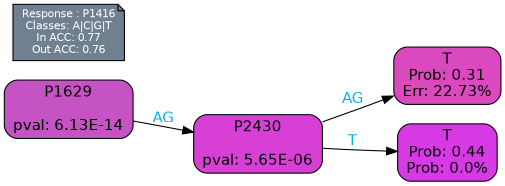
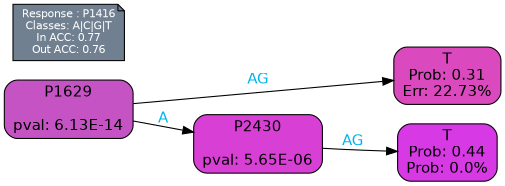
edge "P2430 pval: 5.65E-06" -> "T Prob: 0.31 Err: 22.73%": now "P1629 pval: 6.13E-14" -> "T Prob: 0.31 Err: 22.73%"
edge "P1629 pval: 6.13E-14" -> "P2430 pval: 5.65E-06": label "AG" -> "A"
edge "P2430 pval: 5.65E-06" -> "T Prob: 0.44 Prob: 0.0%": label "T" -> "AG"
